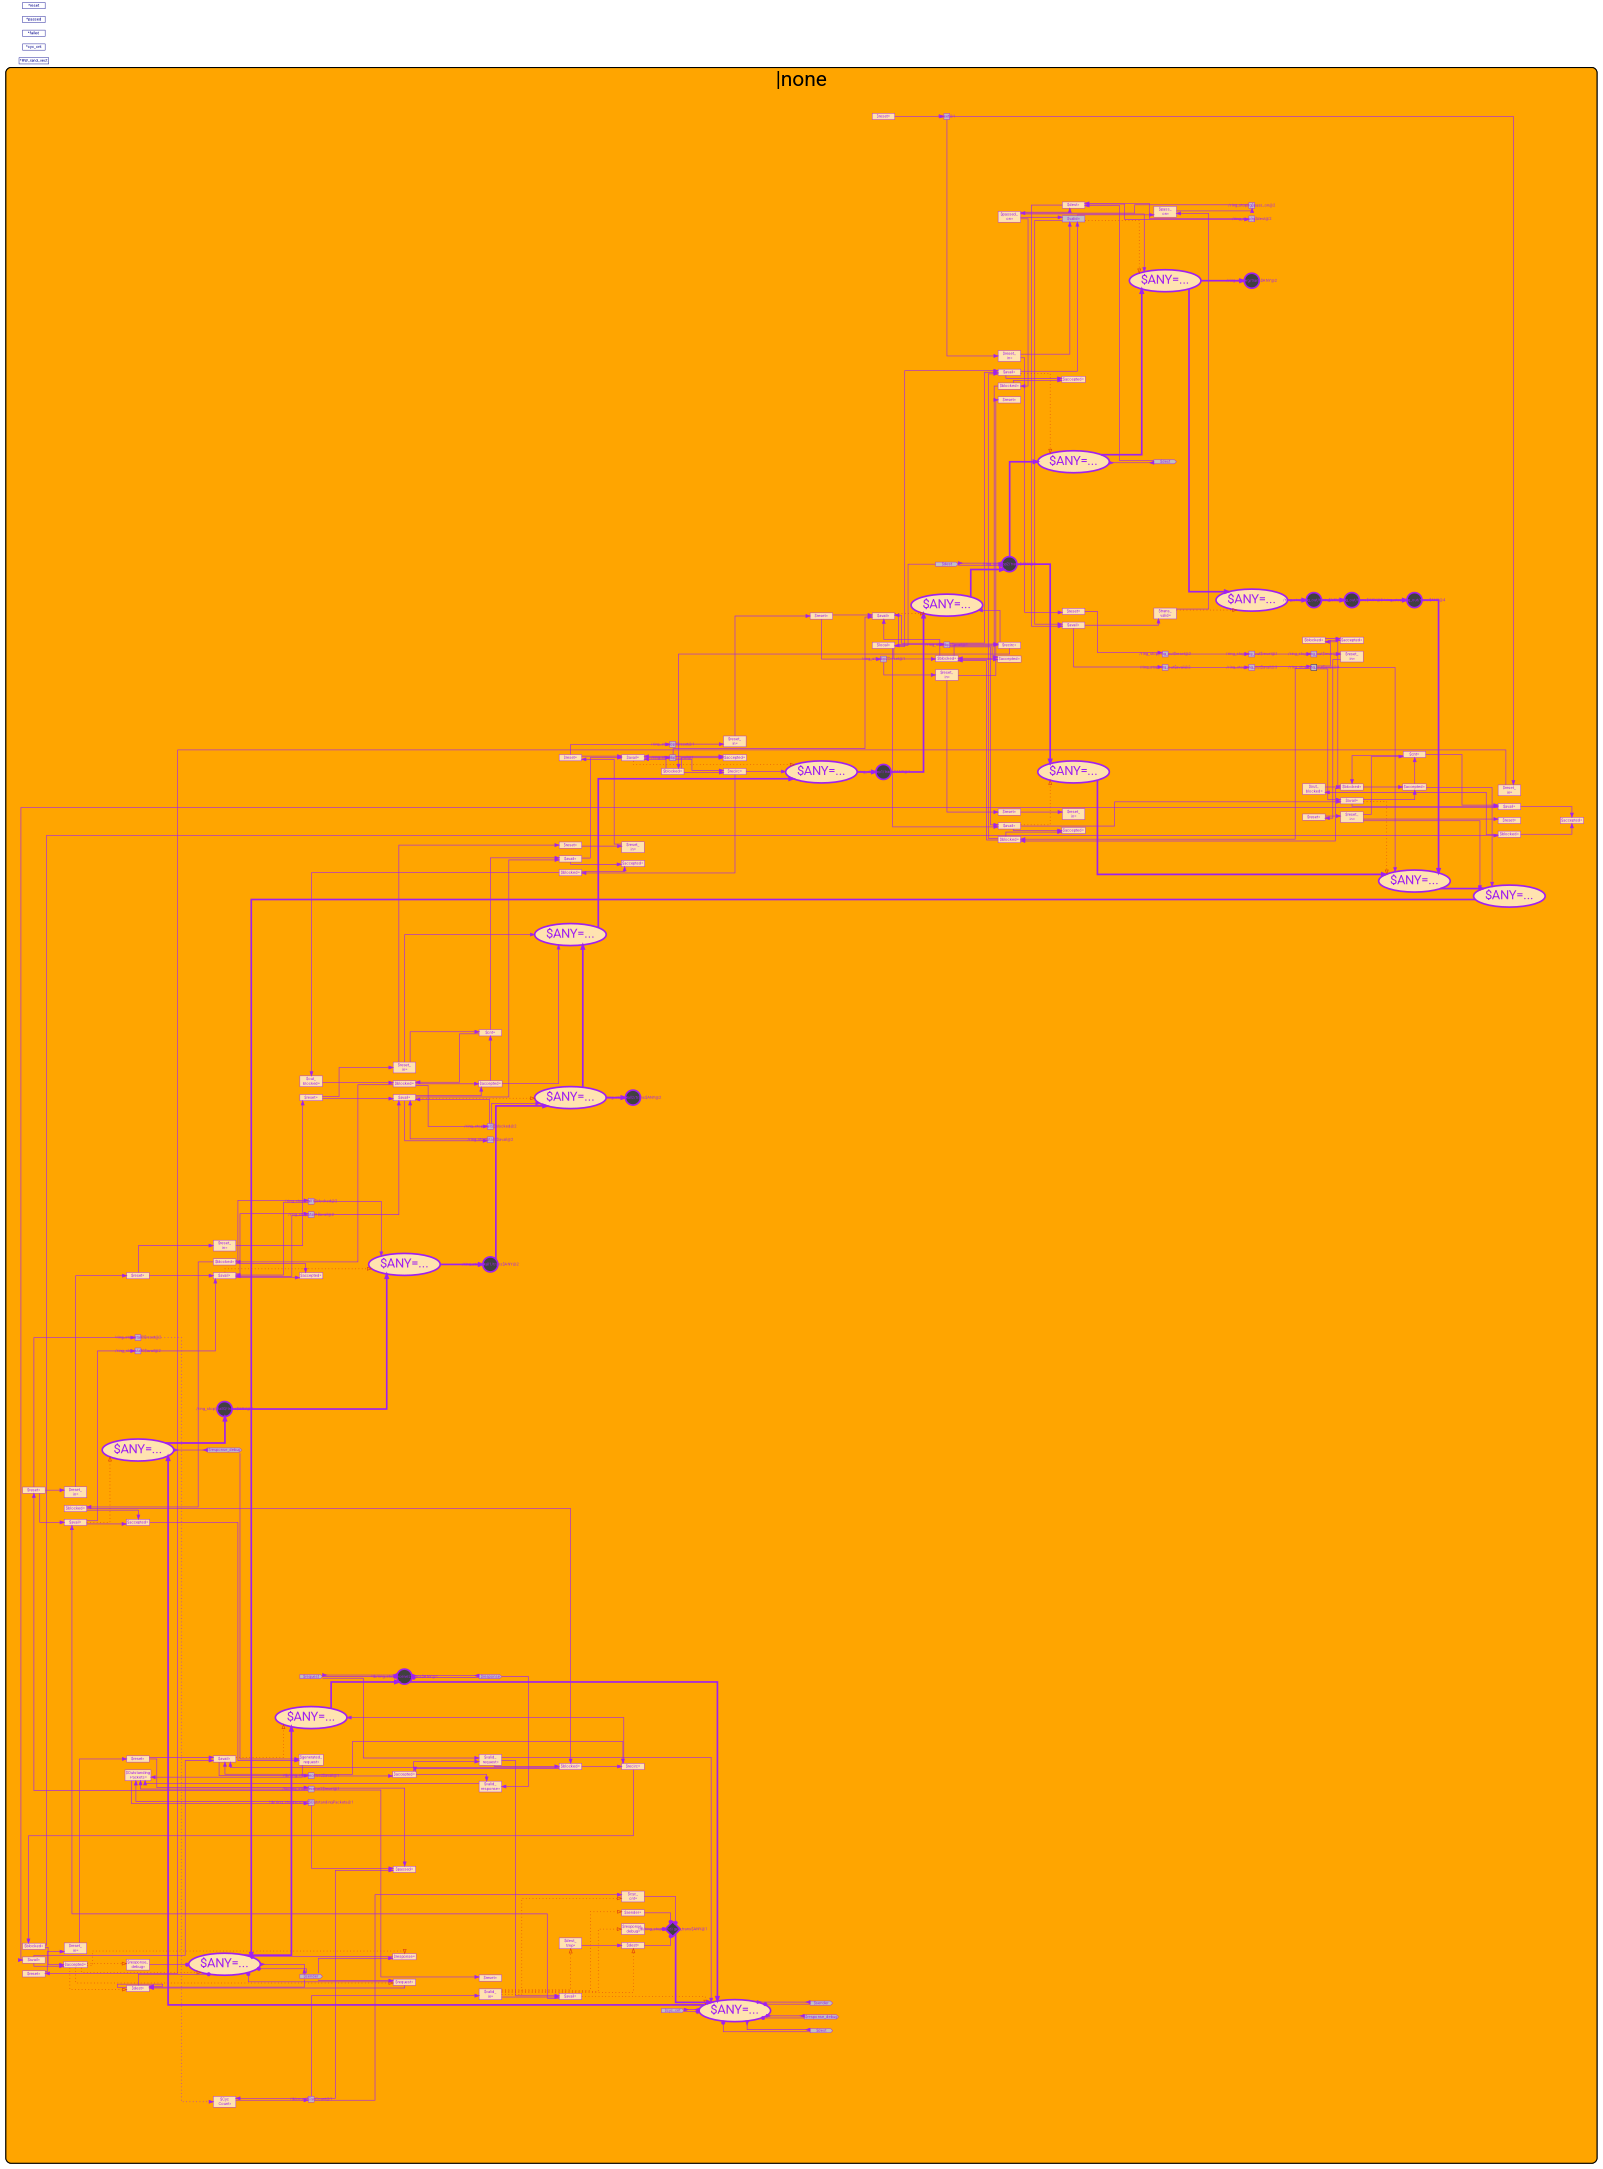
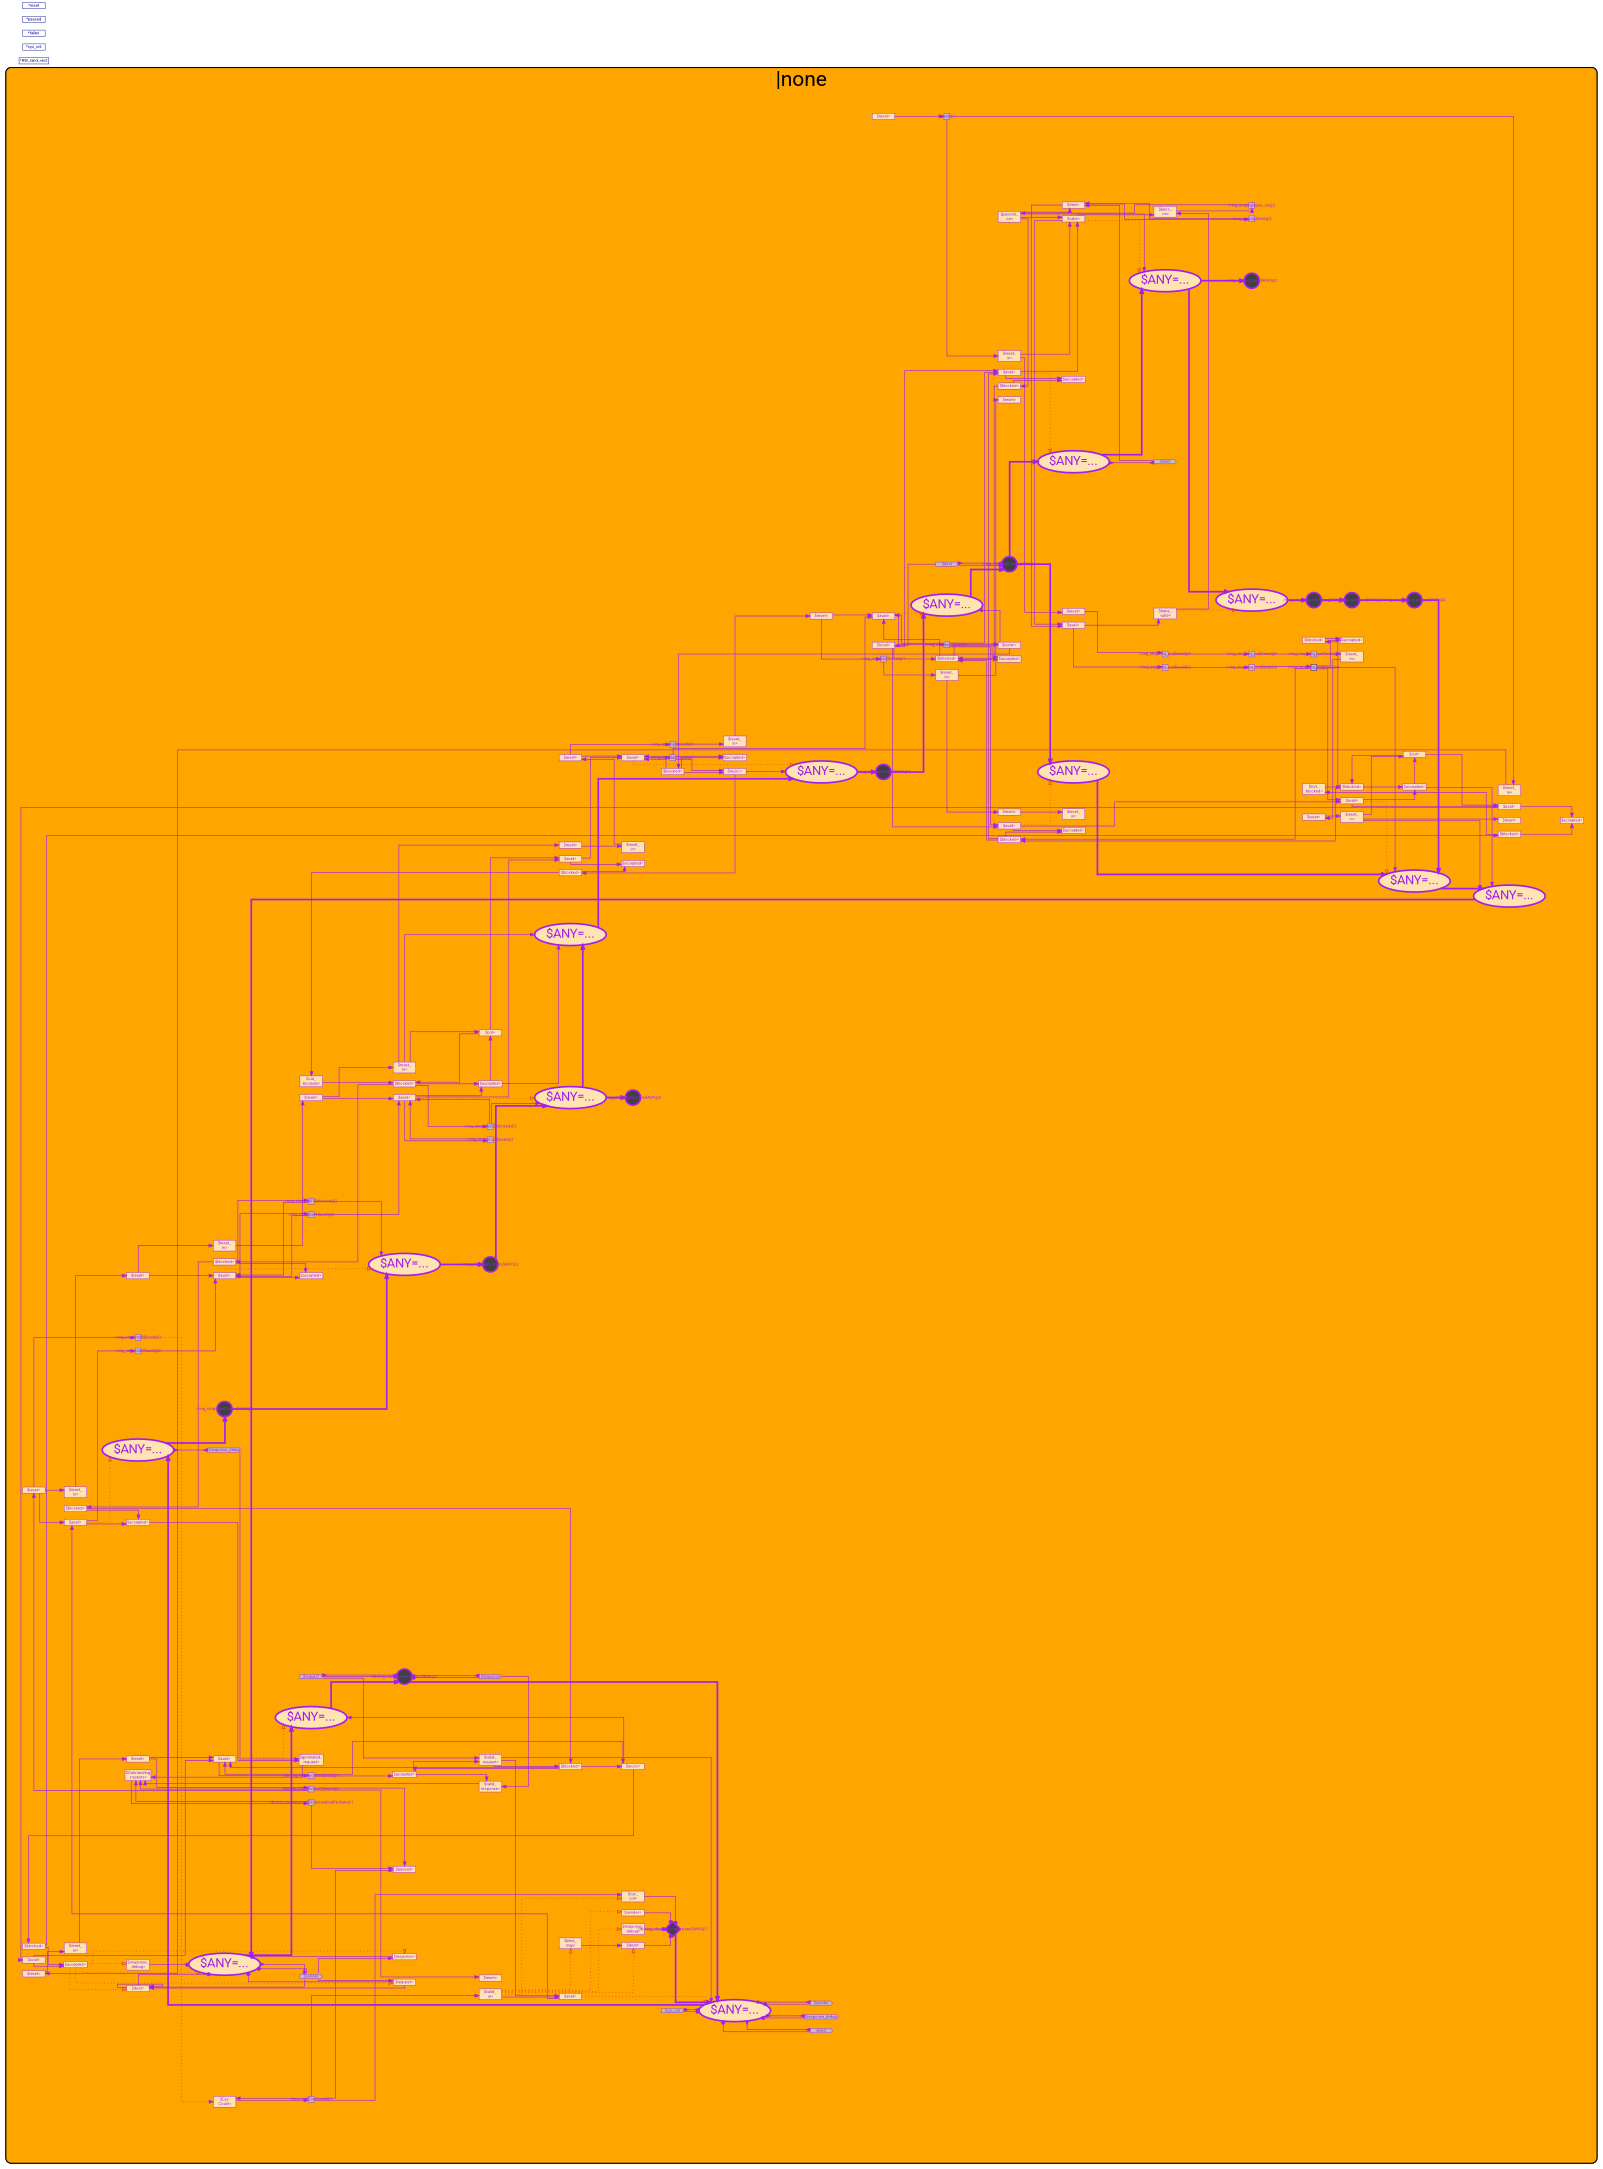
node "$valid=": fillcolor grey -> #ffffffb0
